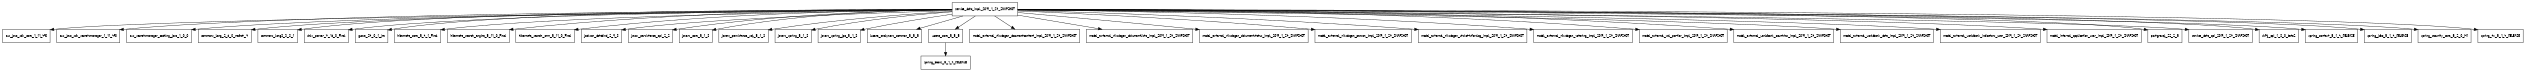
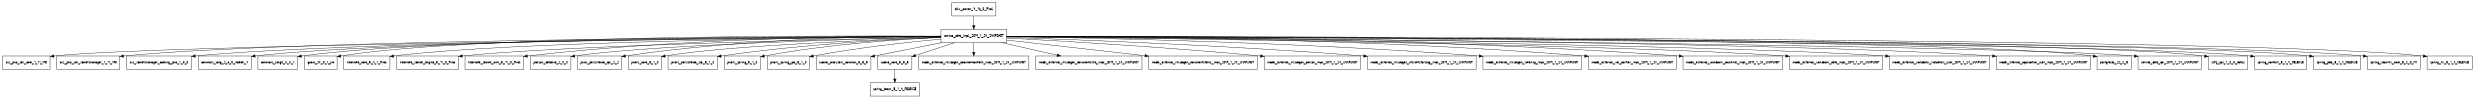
edge "service_data_impl_2019_1_27_SNAPSHOT" -> "drlx_parser_7_16_0_Final": reversed
